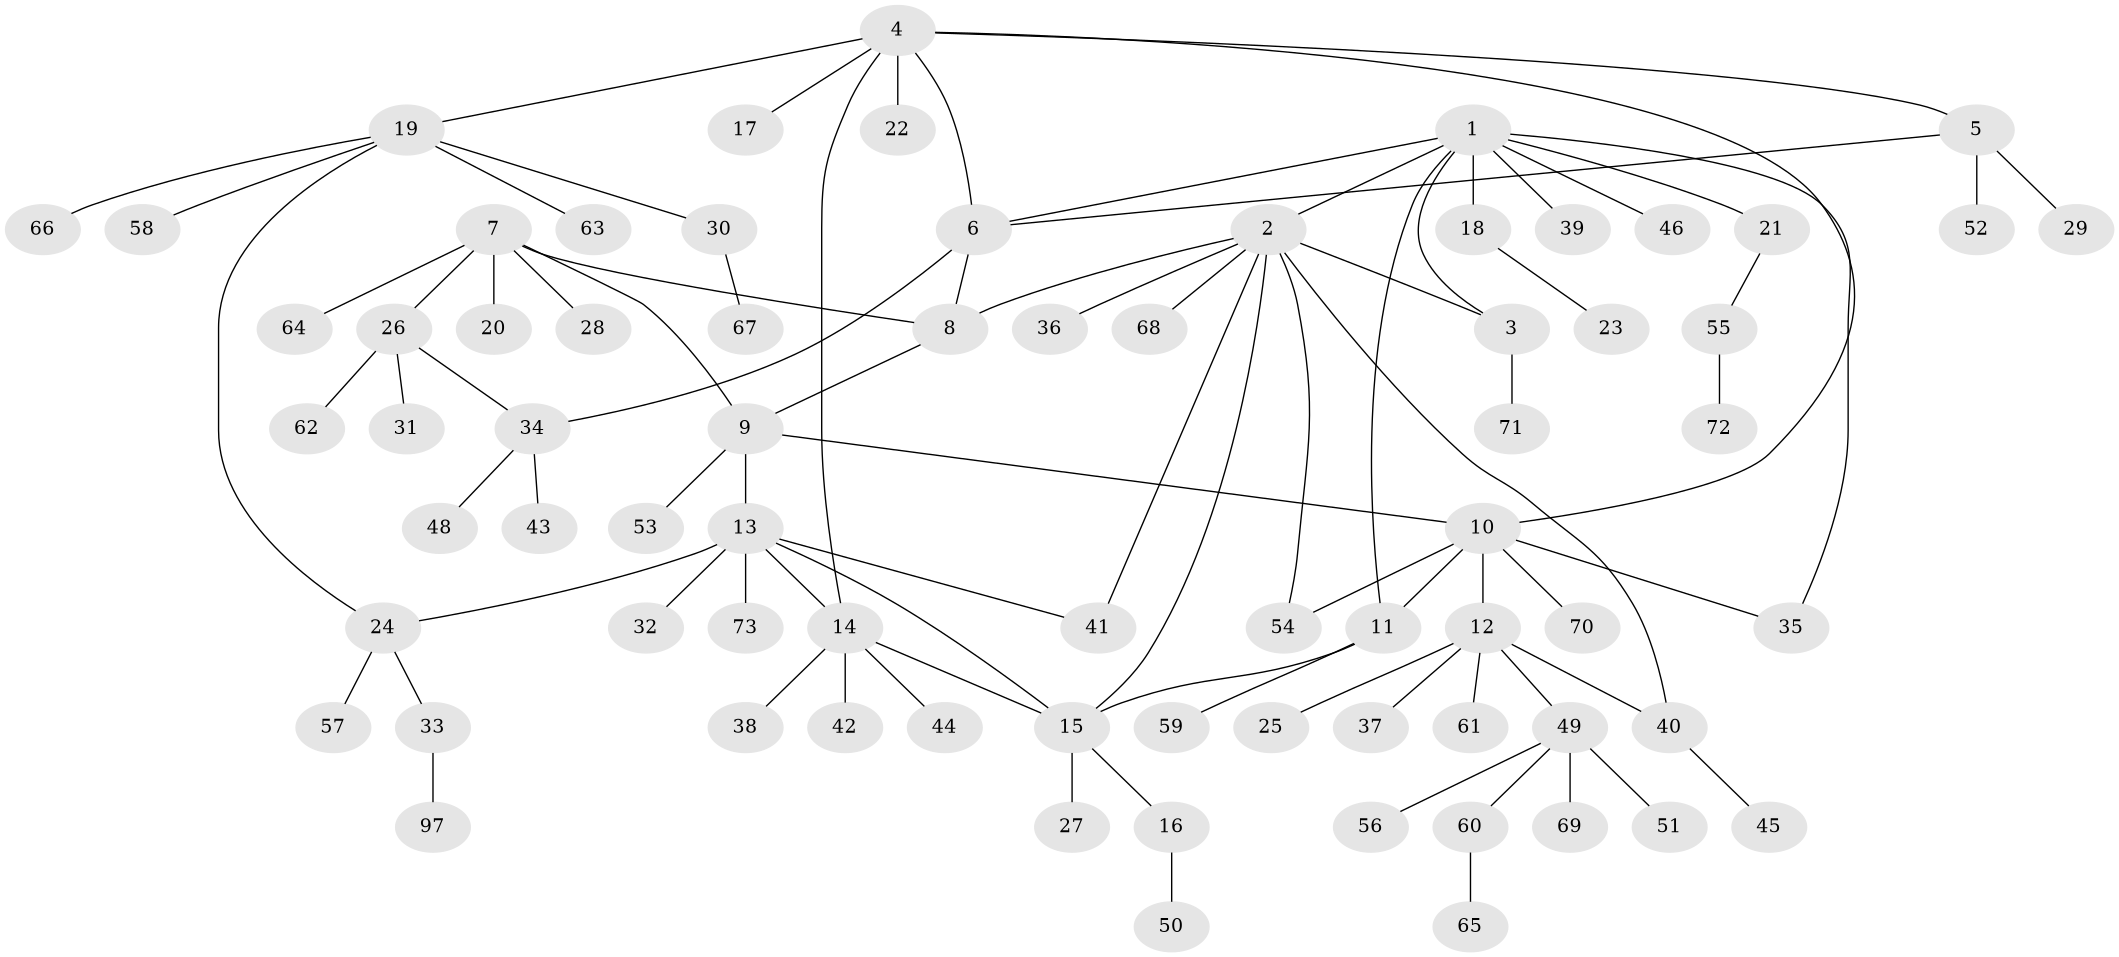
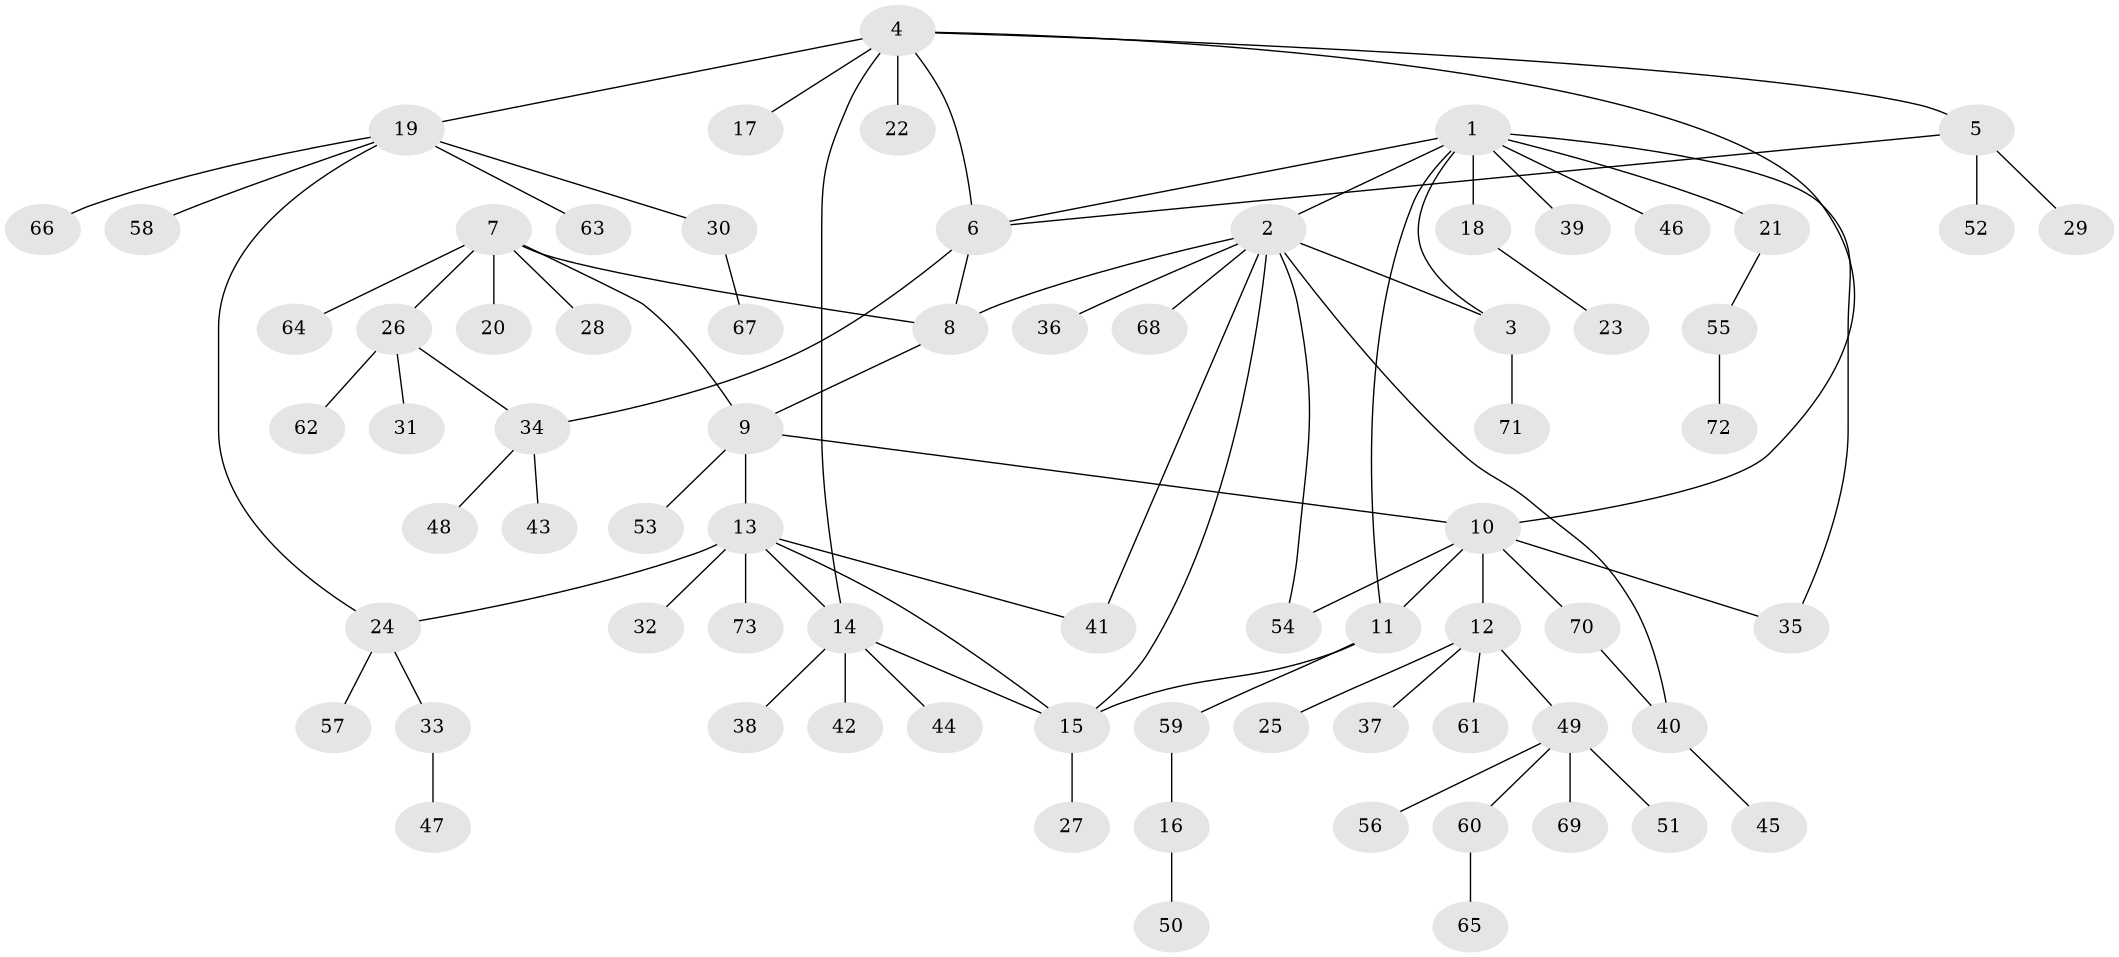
edge "12" -- "40": now "70" -- "40"
edge "15" -- "16": now "59" -- "16"
node "97": label "97" -> "47"
